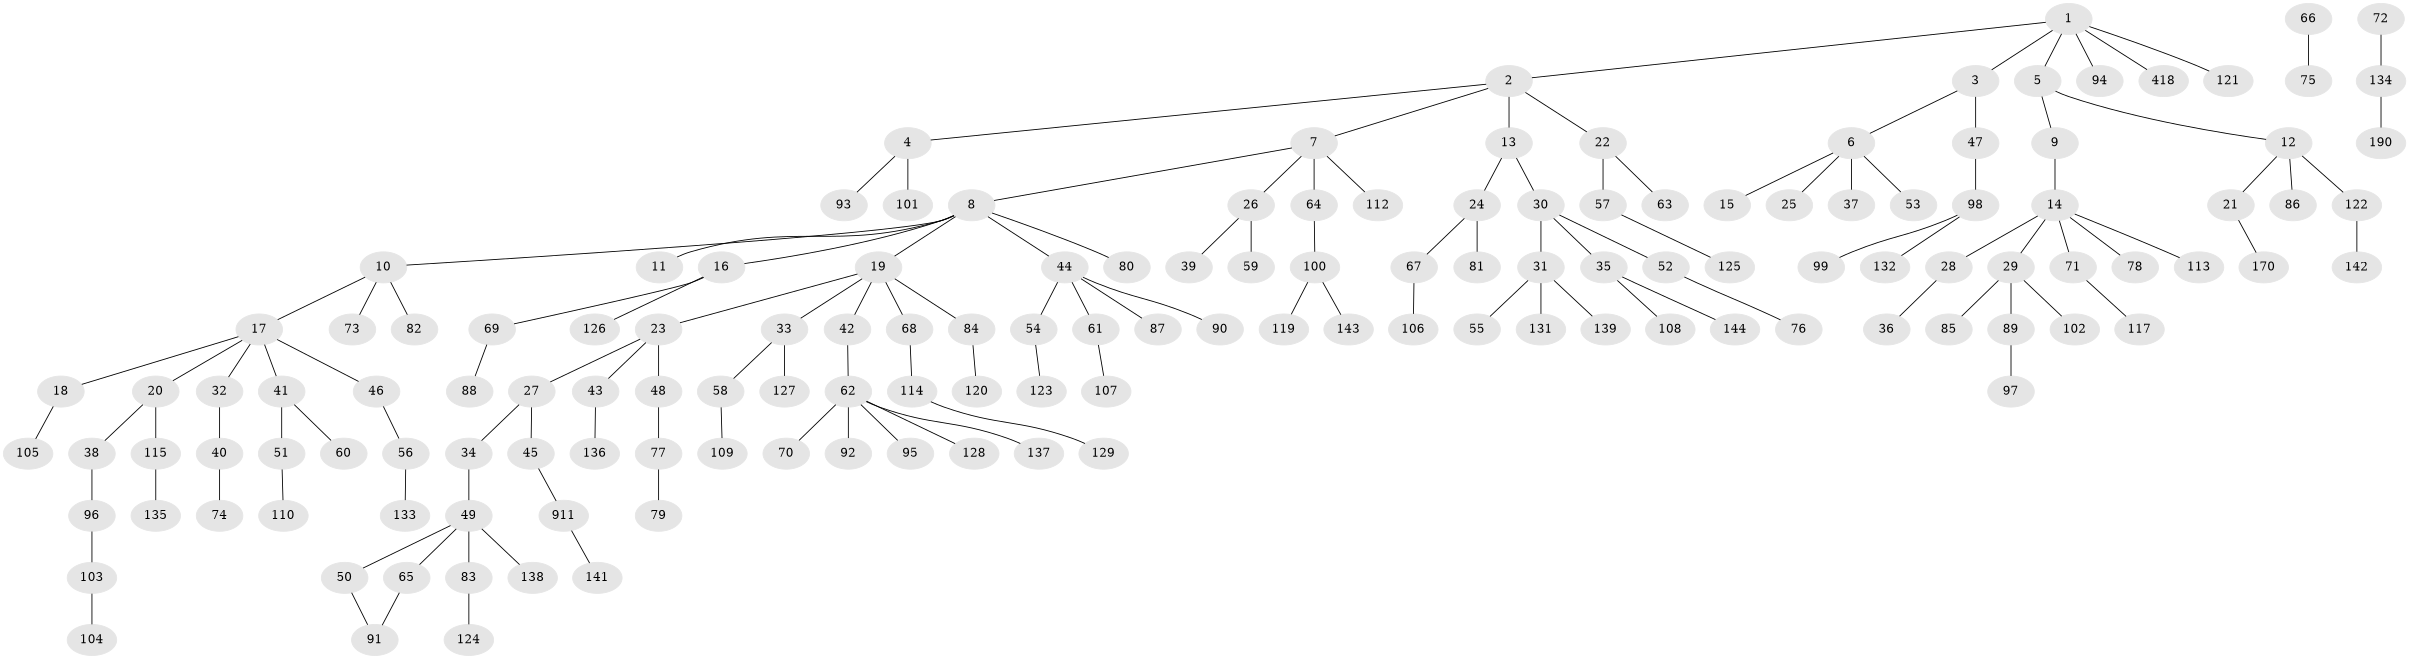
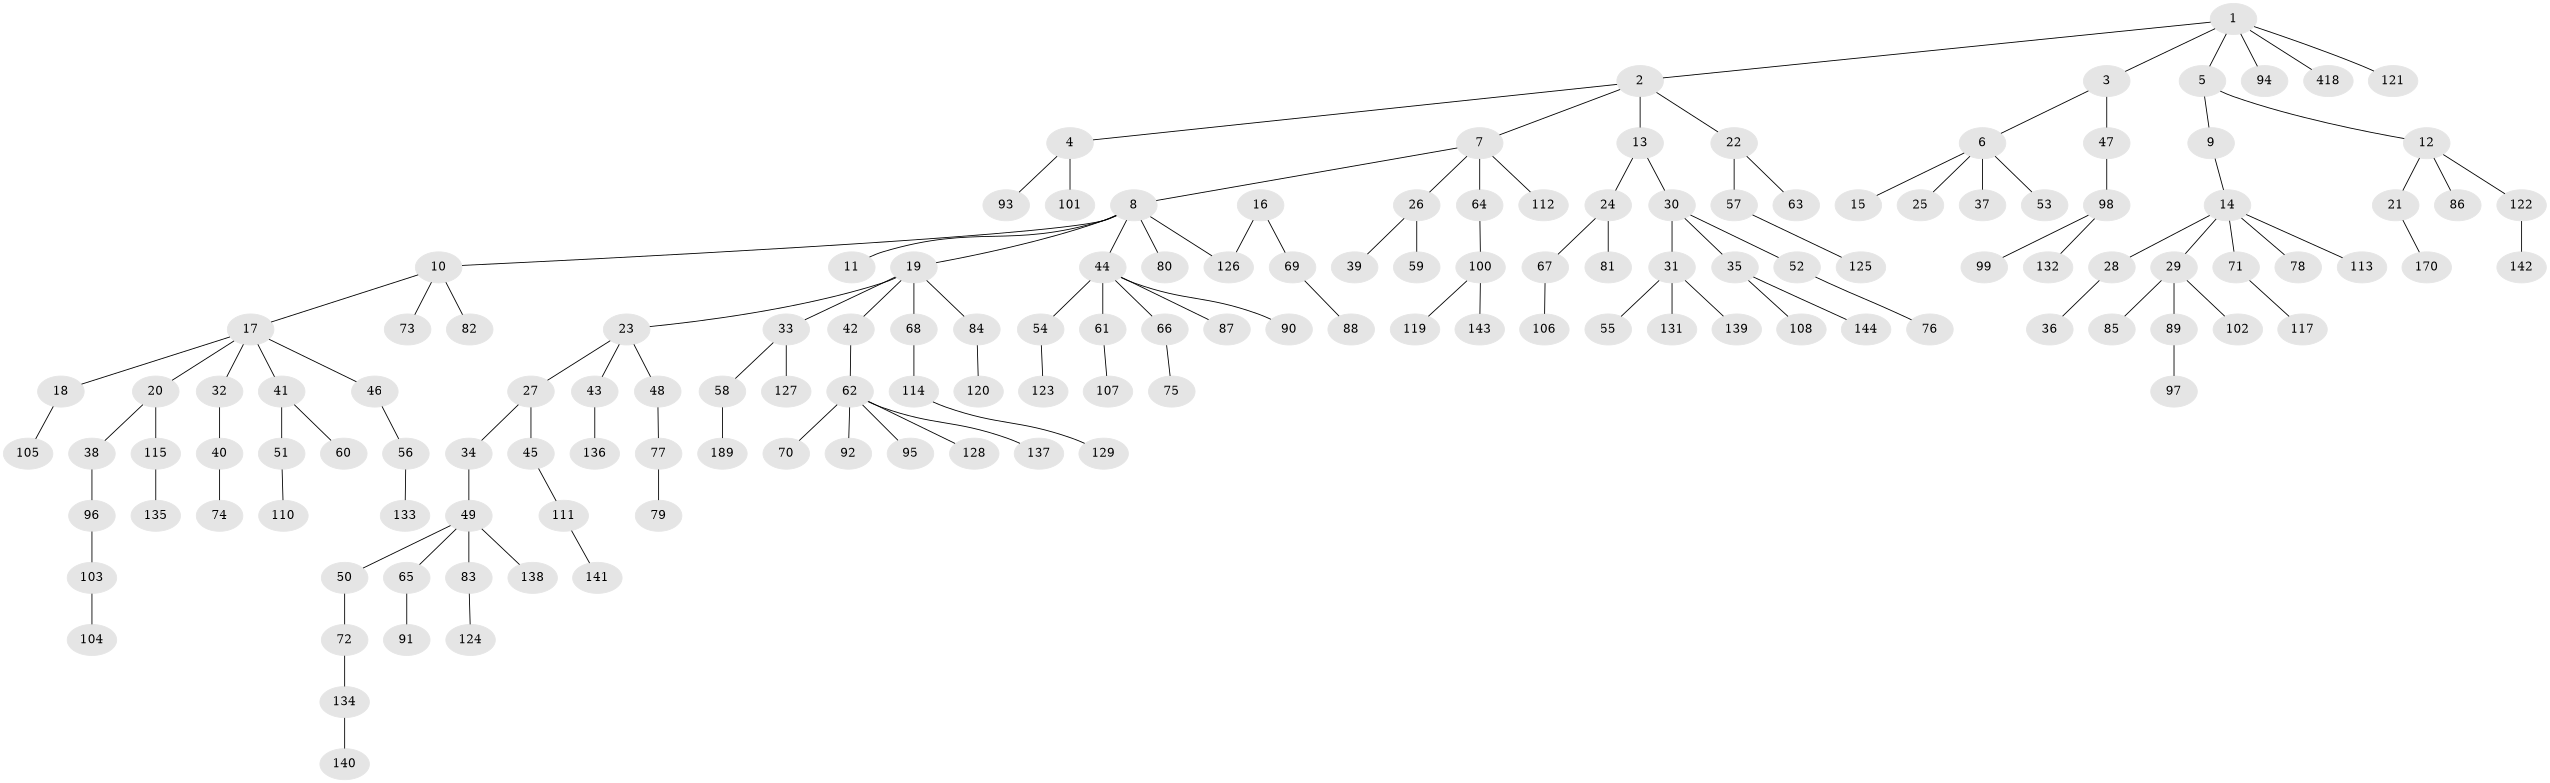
node "190": label "190" -> "140"
edge "8" -- "16": now "8" -- "126"
edge "44" -- "66": added
node "109": label "109" -> "189"
node "911": label "911" -> "111"
edge "50" -- "91": now "50" -- "72"
